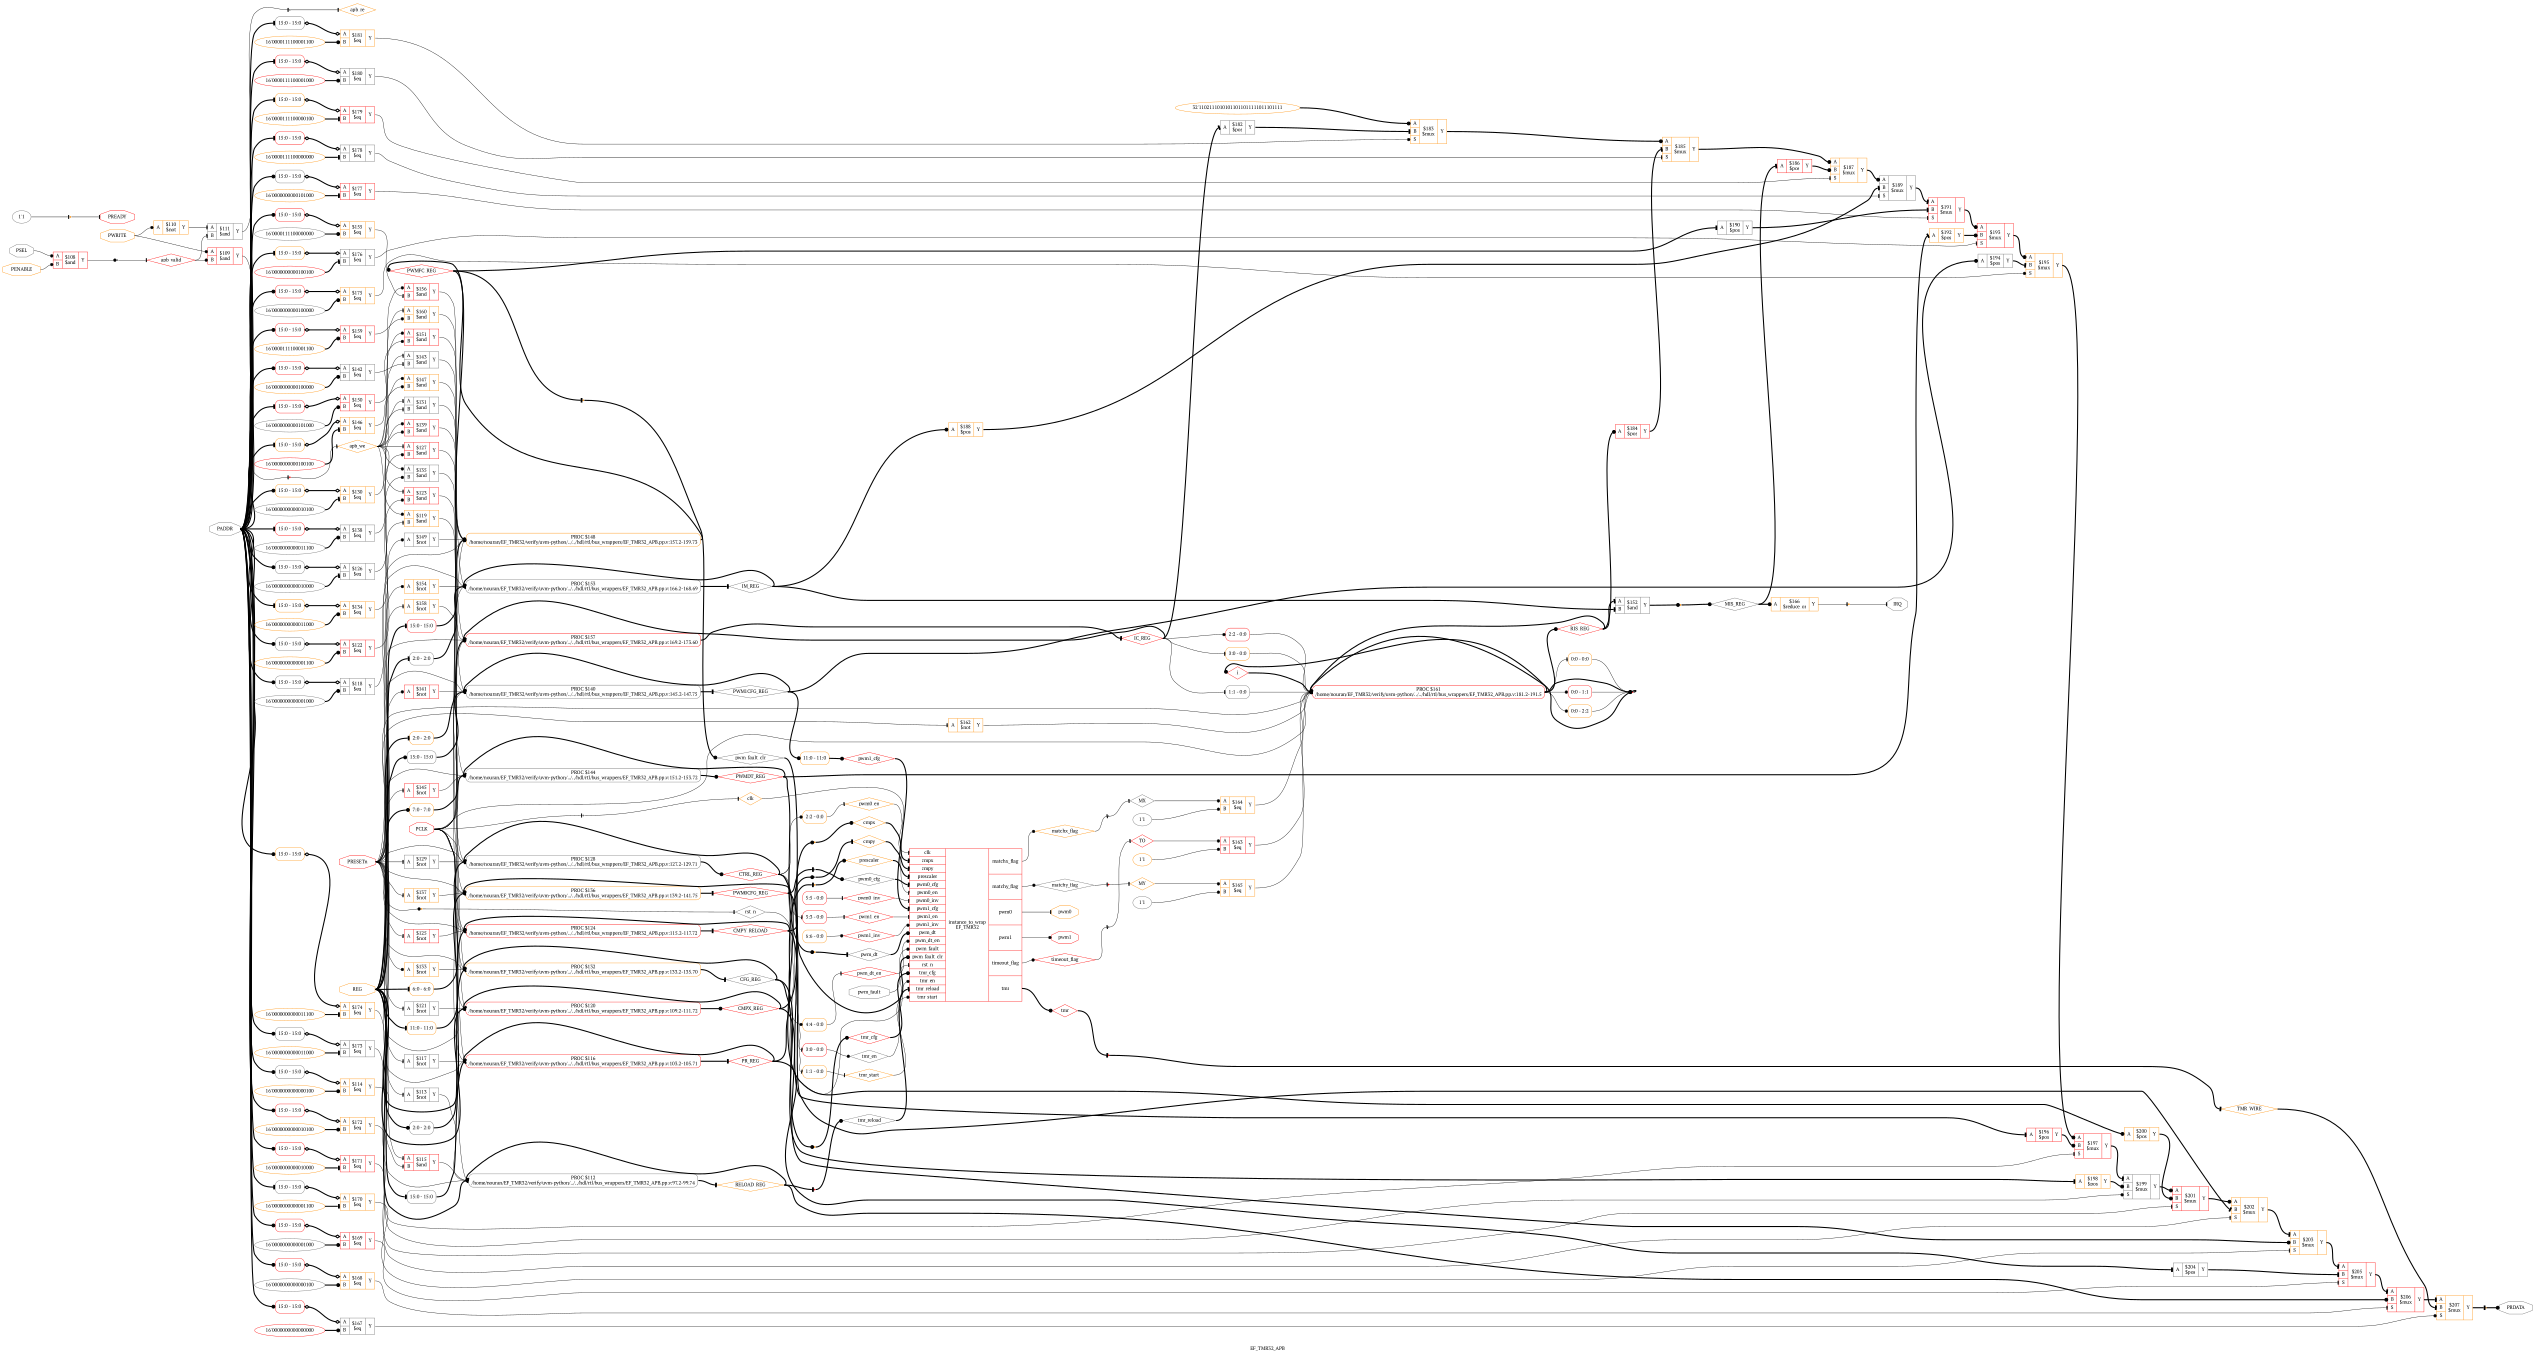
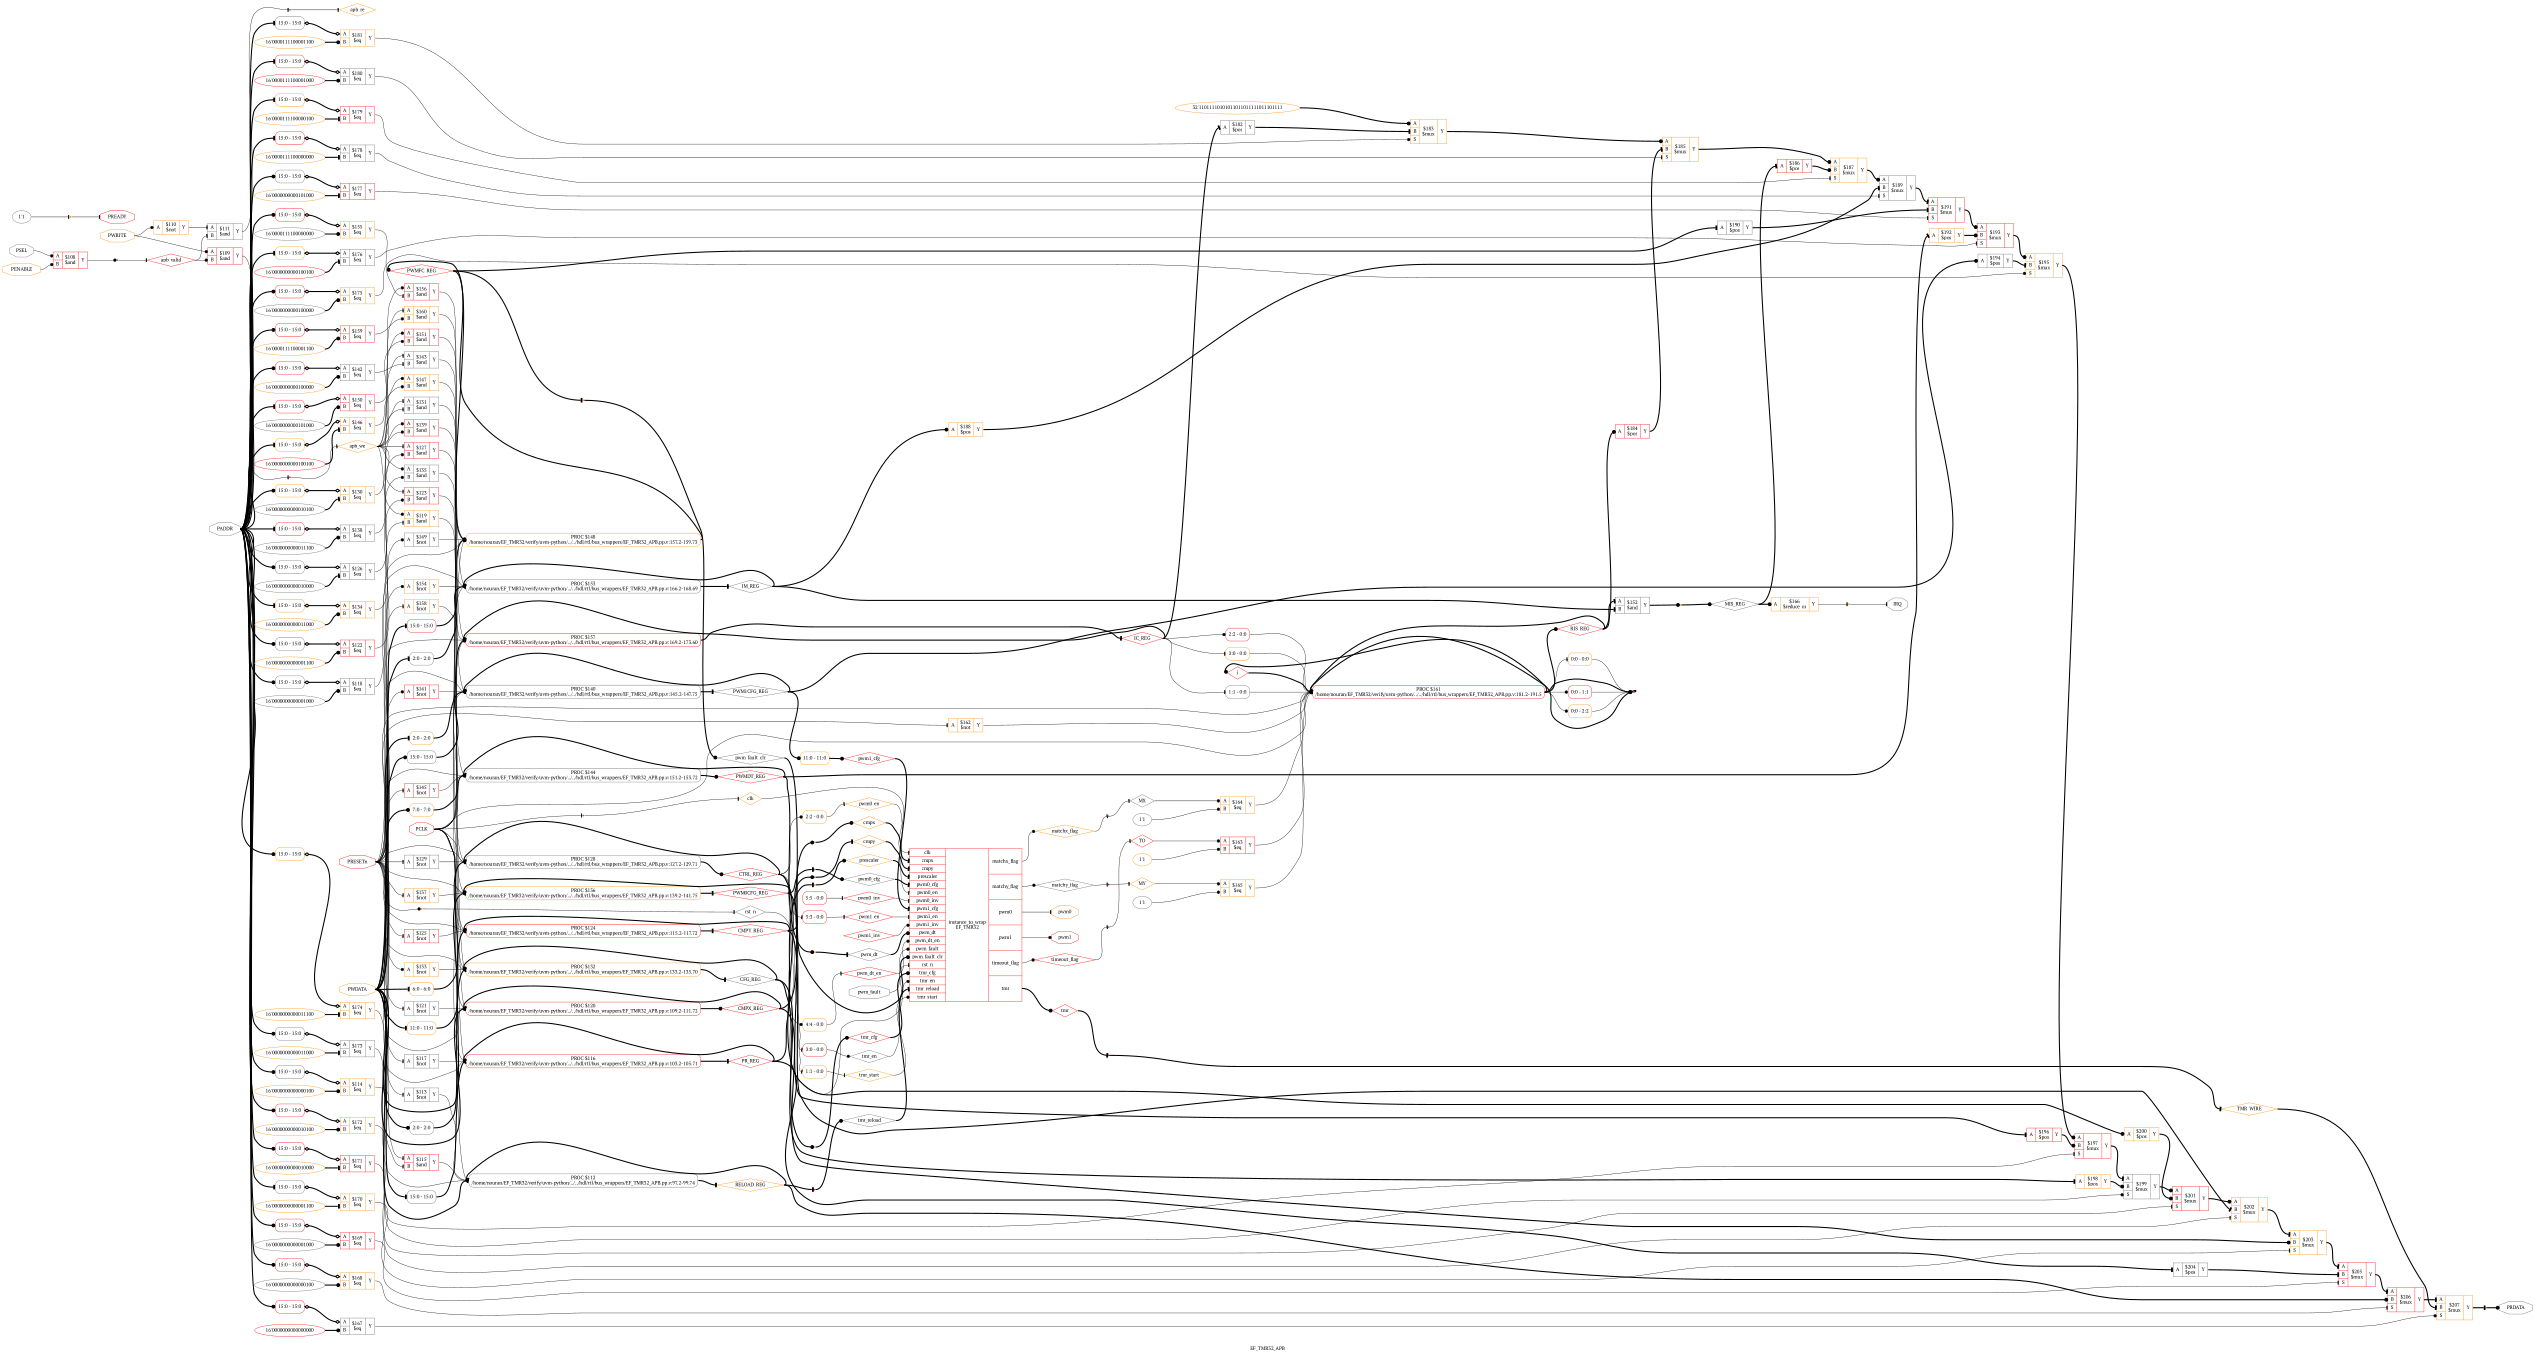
node "32'11021110101011011011111011101111": label "32'11021110101011011011111011101111" -> "32'11011110101011011011111011101111"
node "CMPY_RELOAD": label "CMPY_RELOAD" -> "CMPY_REG"
node "6:6 - 0:0": removed
node "REG": label "REG" -> "PWDATA"
